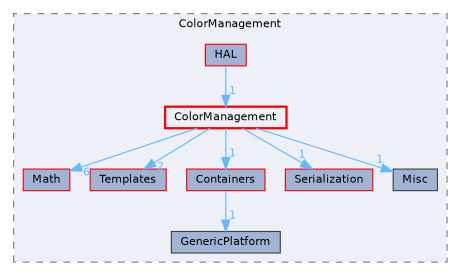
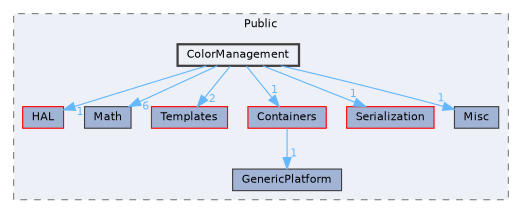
cluster "ColorManagement": label "ColorManagement" -> "Public"
edge "HAL" -> "ColorManagement": reversed
node "ColorManagement": color red -> grey25
node "Math": color red -> grey25
